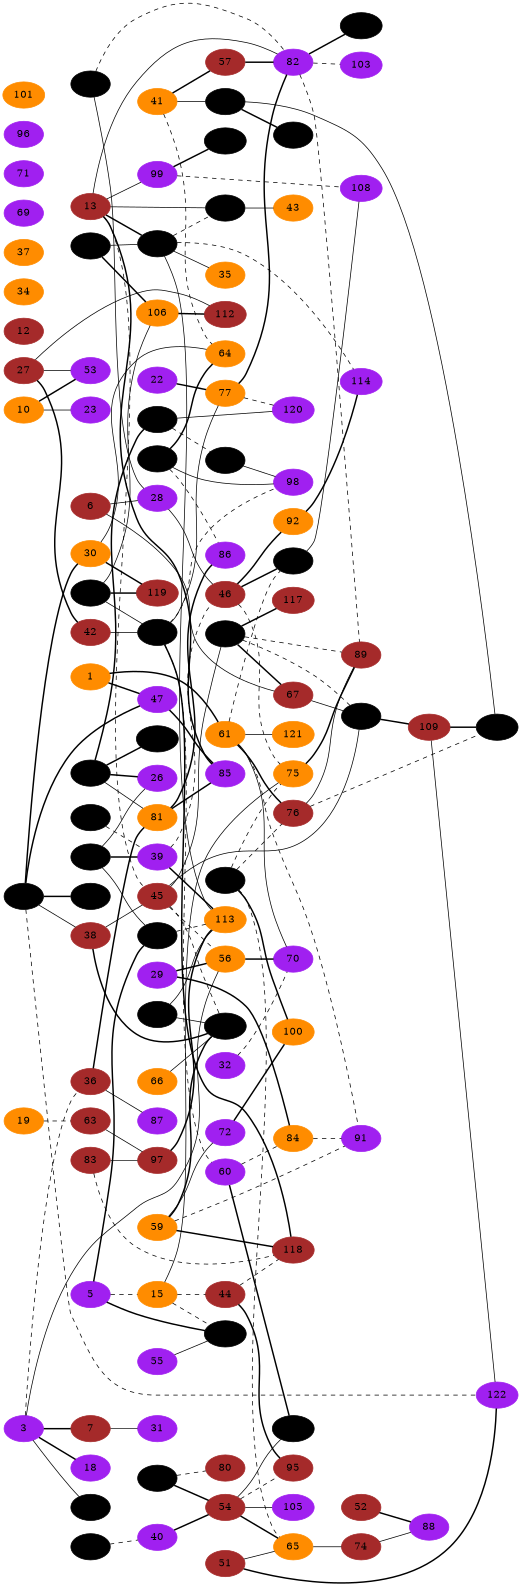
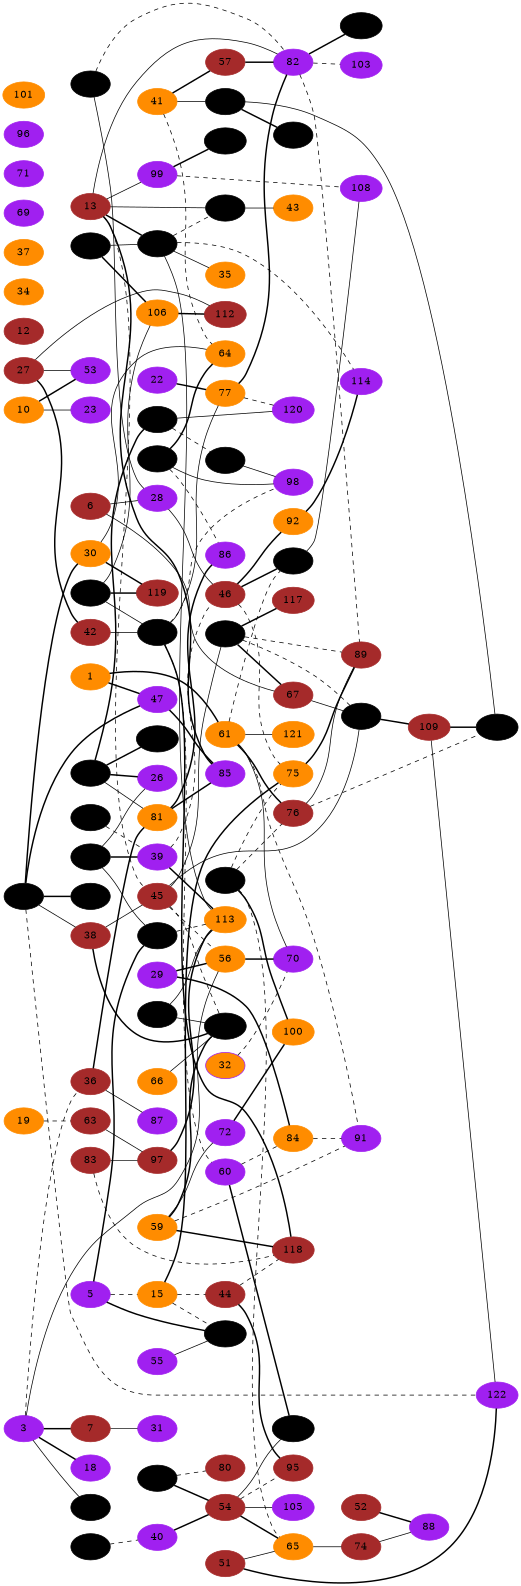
node "32": fillcolor purple -> darkorange
edge "75" -- "15": style solid -> bold
